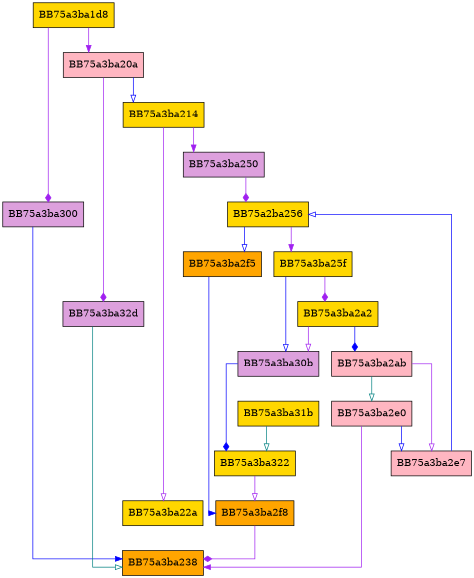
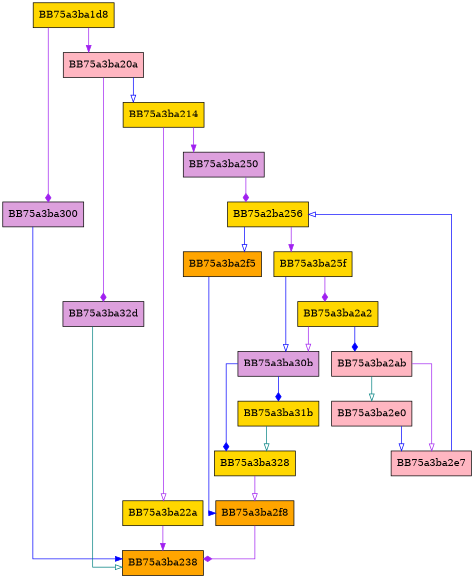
edge "BB75a3ba30b" -> "BB75a3ba31b": added
node "BB75a3ba322": label "BB75a3ba322" -> "BB75a3ba328"
edge "BB75a3ba2e0" -> "BB75a3ba238": now "BB75a3ba22a" -> "BB75a3ba238"
